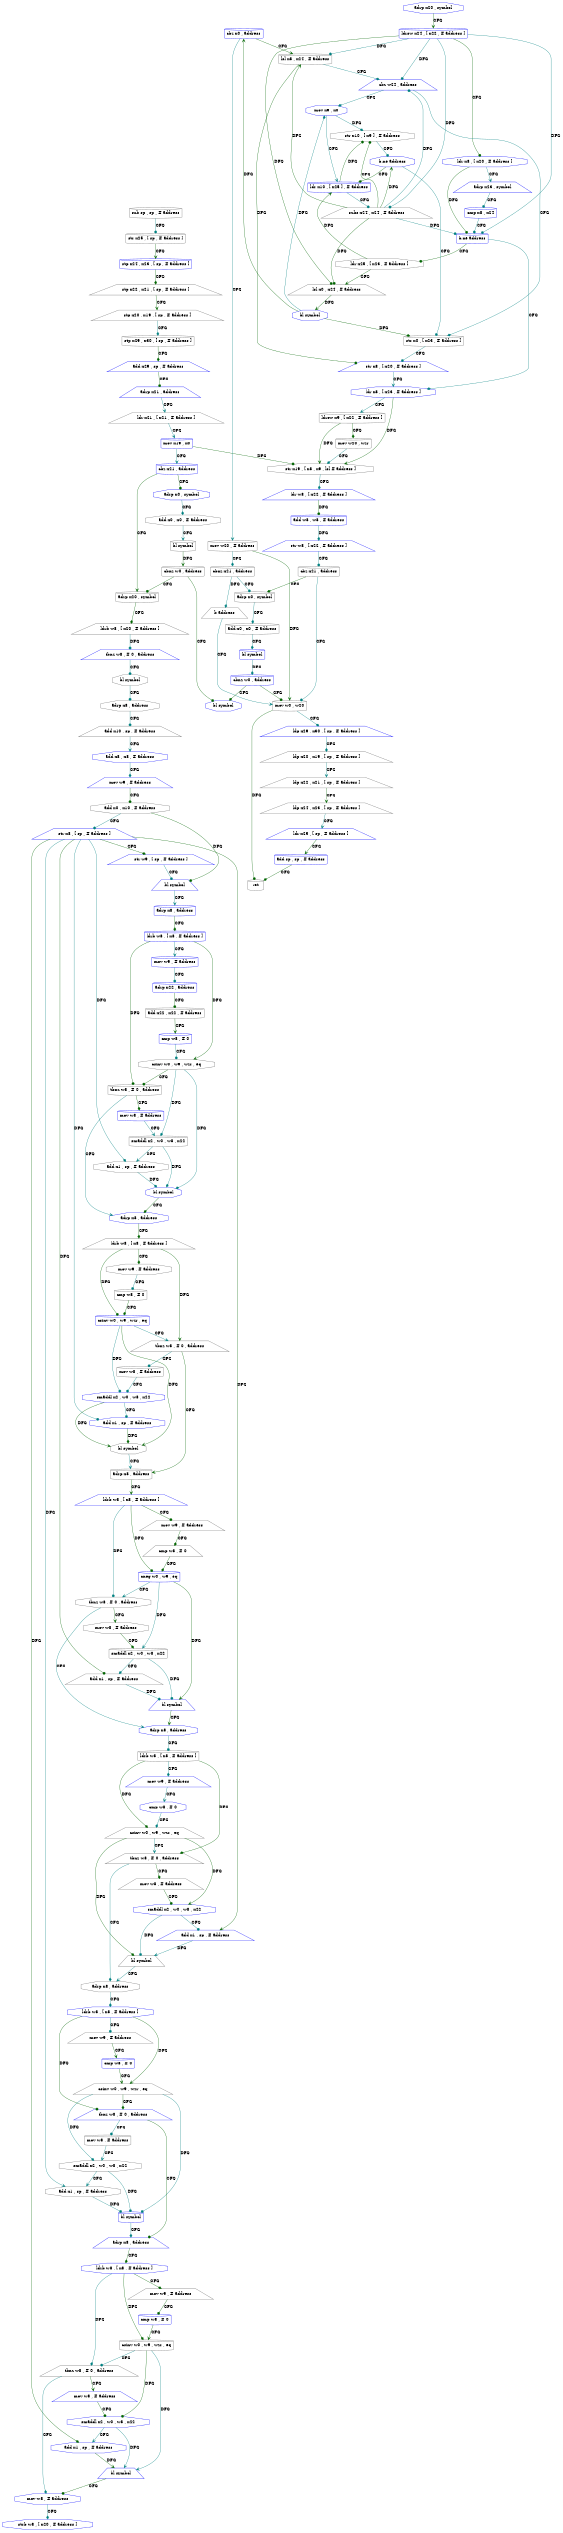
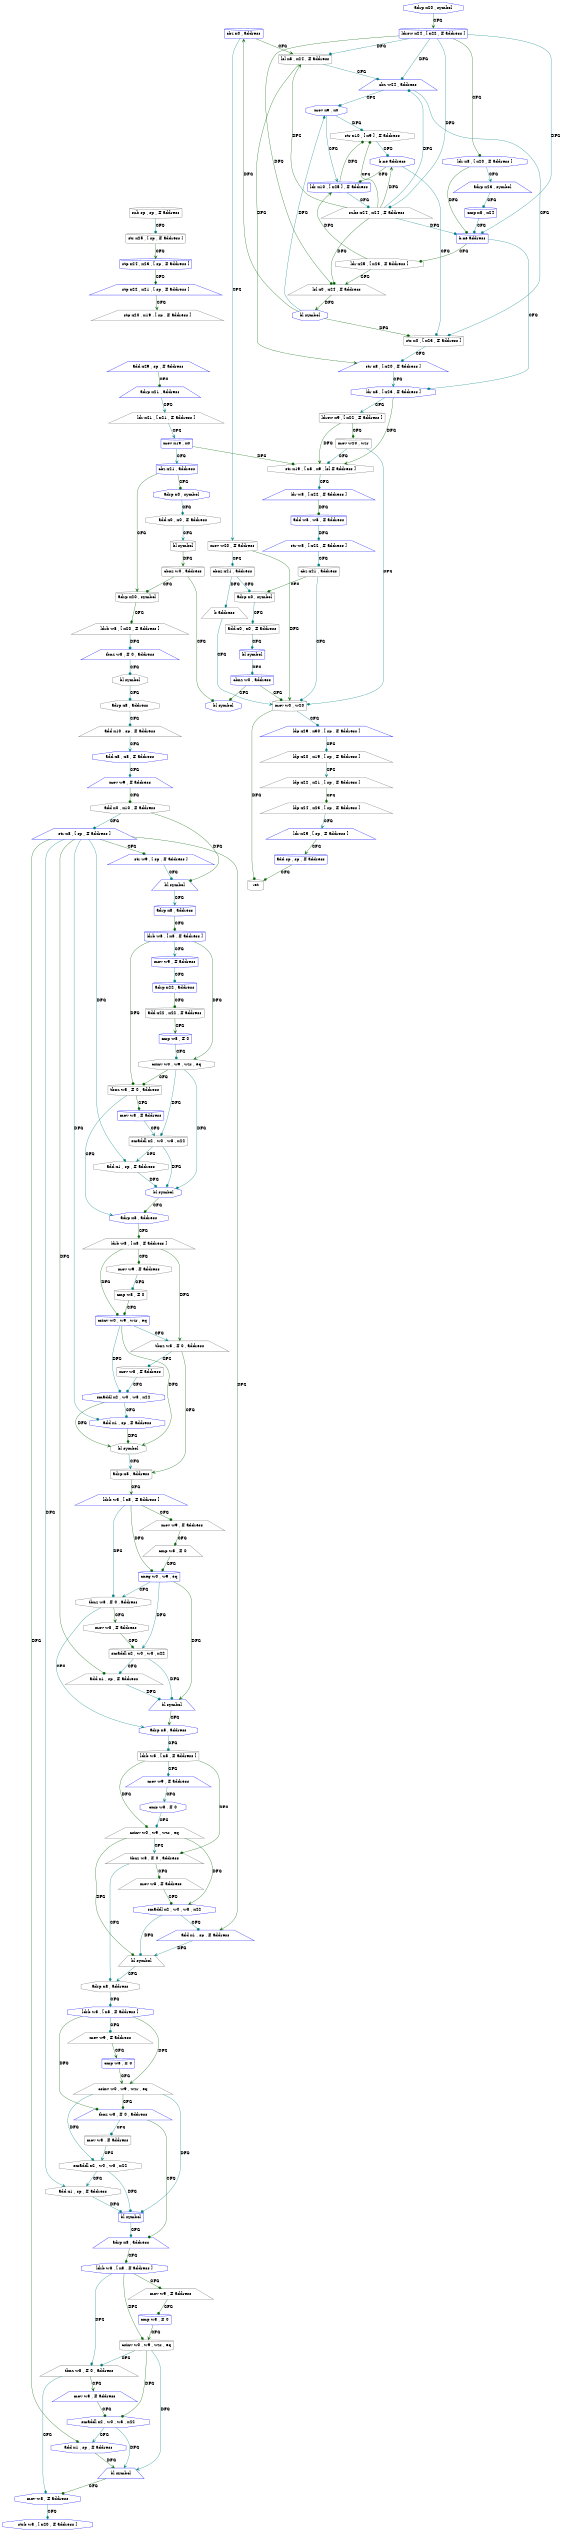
edge "lsl x8 , x24 , # address" -> "str x8 , [ x20 , # address ]": arrowhead dot -> vee
node "stp x22 , x21 , [ sp , # address ]": color gray40 -> blue
node "stp x29 , x30 , [ sp , # address ]": removed
edge "mov w20 , wzr" -> "mov w0 , w20": added, label "DFG"
edge "ldp x22 , x21 , [ sp , # address ]" -> "ldp x24 , x23 , [ sp , # address ]": arrowhead vee -> diamond
